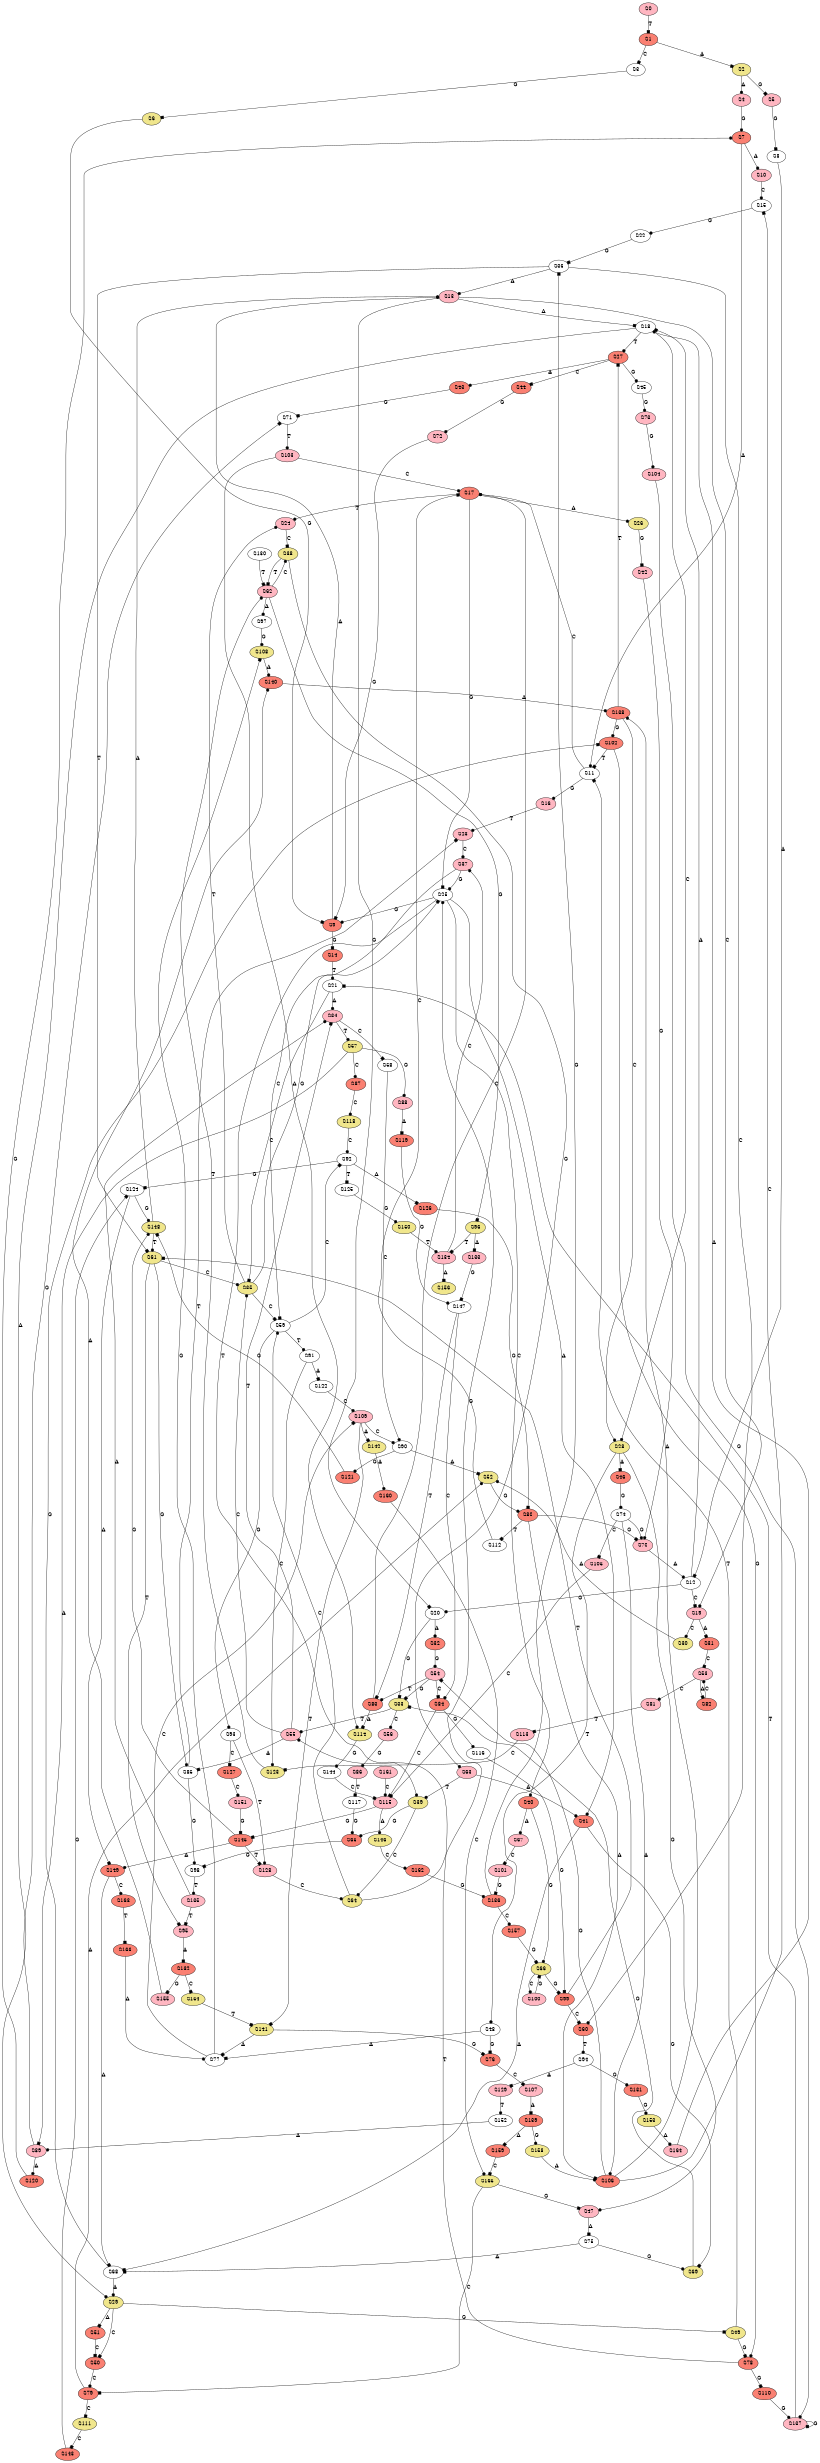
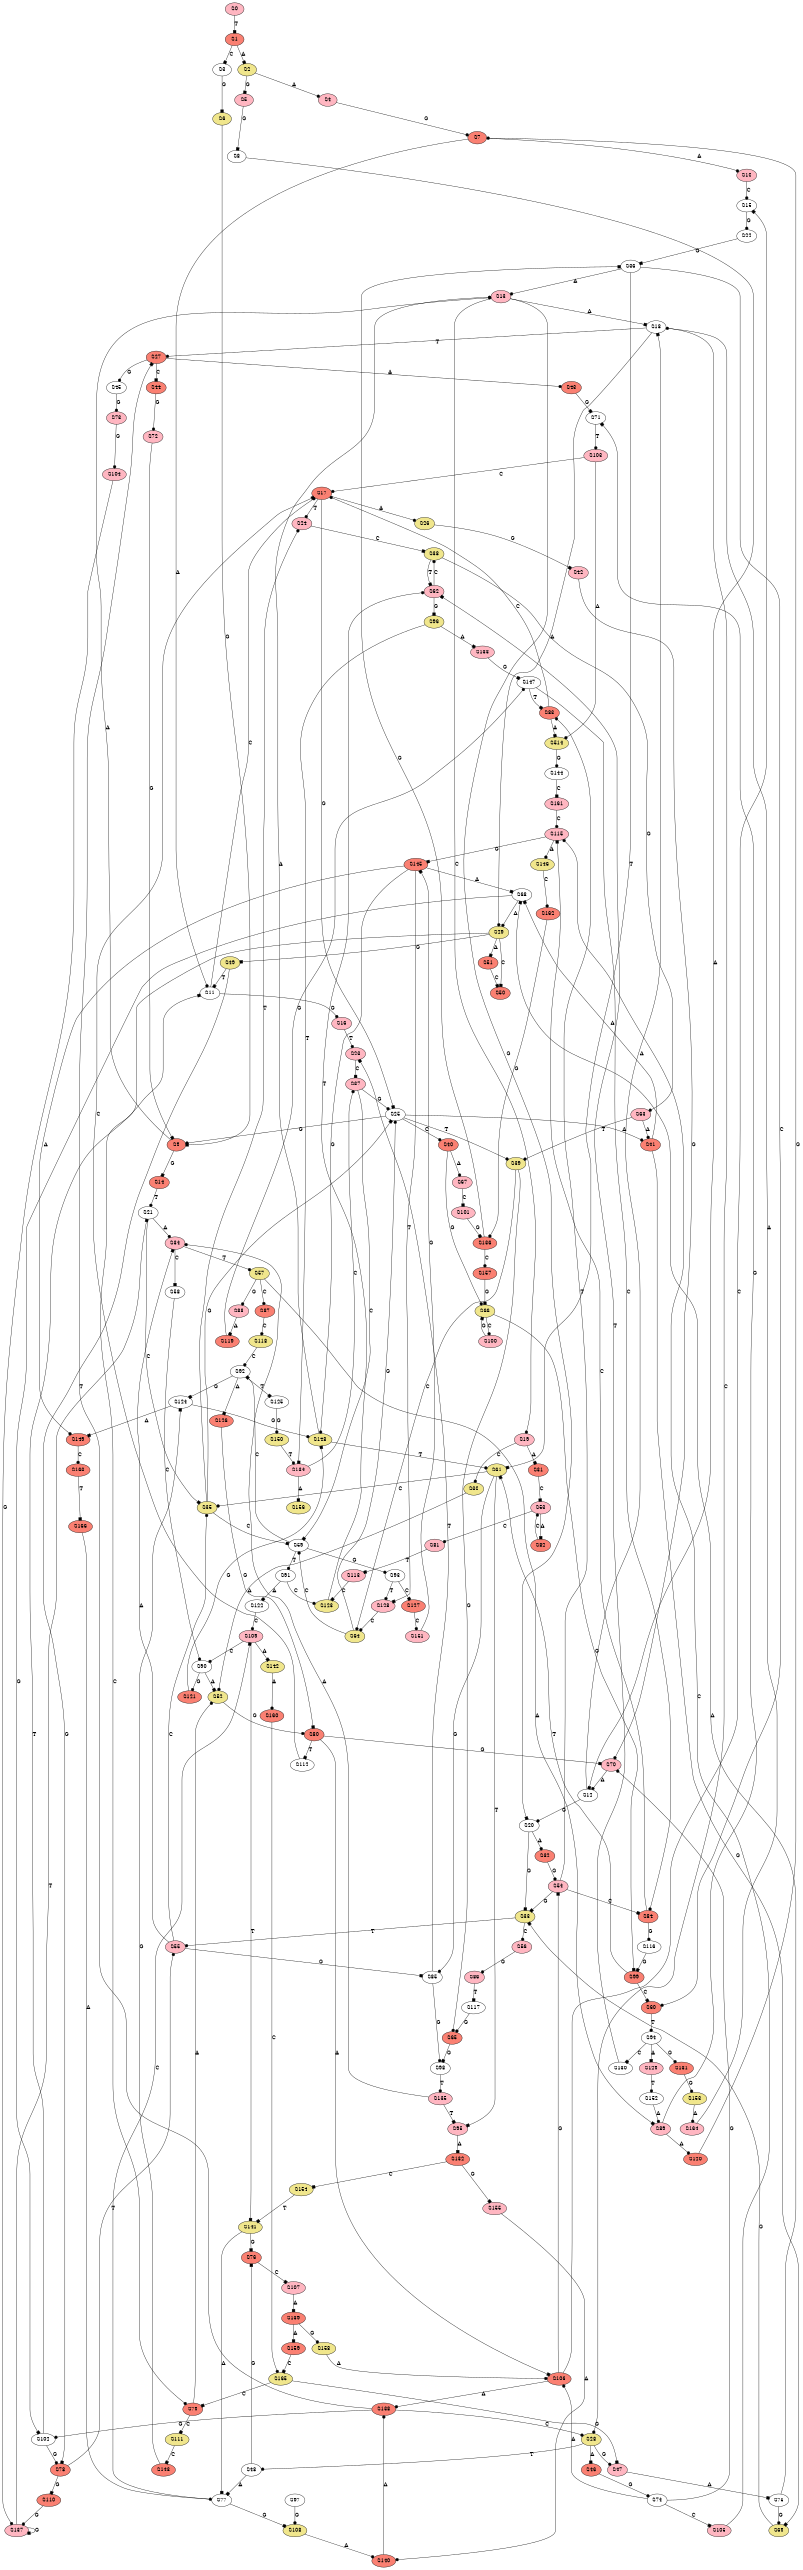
edge "S62" -> "S97": removed, label "A"
node "S102": fillcolor salmon -> white
edge "S23" -> "S37": arrowhead dot -> box
edge "S55" -> "S34": label "T" -> "A"
edge "S12" -> "S19": removed, label "C"
node "S114": label "S114" -> "S514"
edge "S55" -> "S85": label "A" -> "G"
edge "S144" -> "S115": now "S144" -> "S161"
edge "S94" -> "S130": added, label "C"
edge "S149" -> "S68": now "S145" -> "S68"
edge "S50" -> "S79": now "S29" -> "S79"
